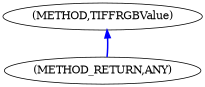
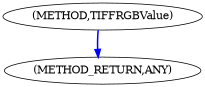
edge "(METHOD_RETURN,ANY)" -> "(METHOD,TIFFRGBValue)": reversed
